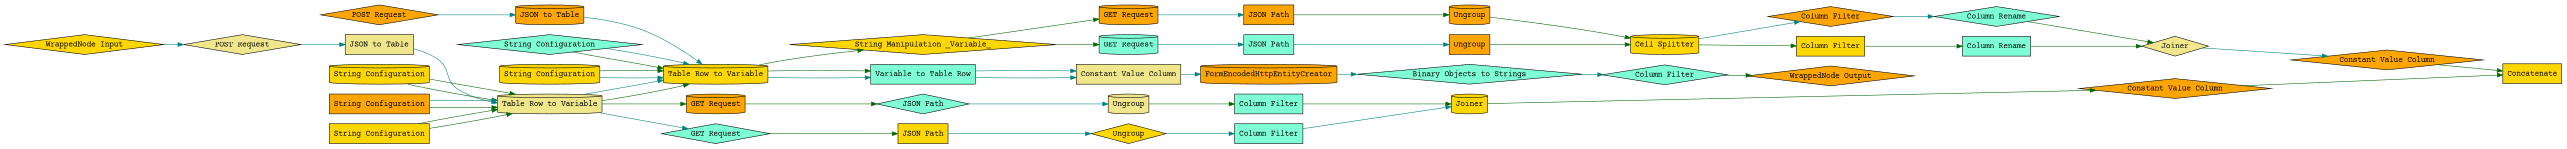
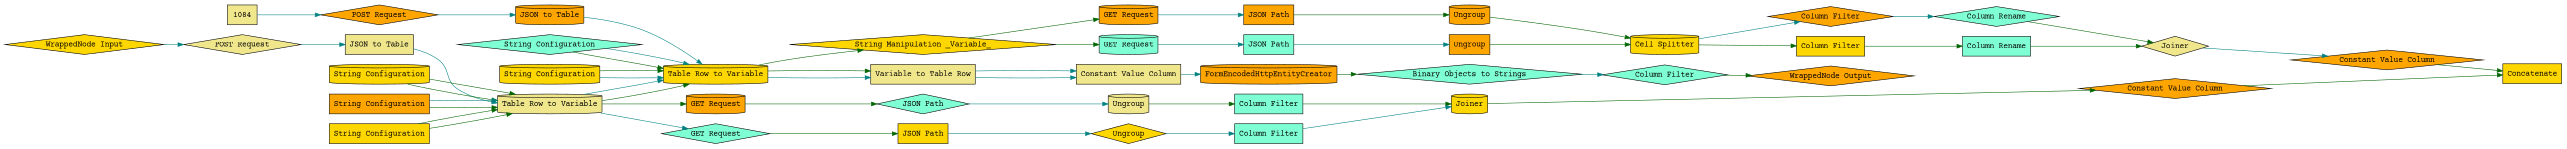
node "1084": added
node "Variable to Table Row": fillcolor aquamarine -> khaki
edge "FormEncodedHttpEntityCreator" -> "Binary Objects to Strings": color teal -> darkgreen
